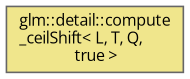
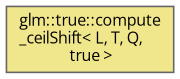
node "glm::detail::compute _ceilShift< L, T, Q, true >": label "glm::detail::compute _ceilShift< L, T, Q, true >" -> "glm::true::compute _ceilShift< L, T, Q, true >"
